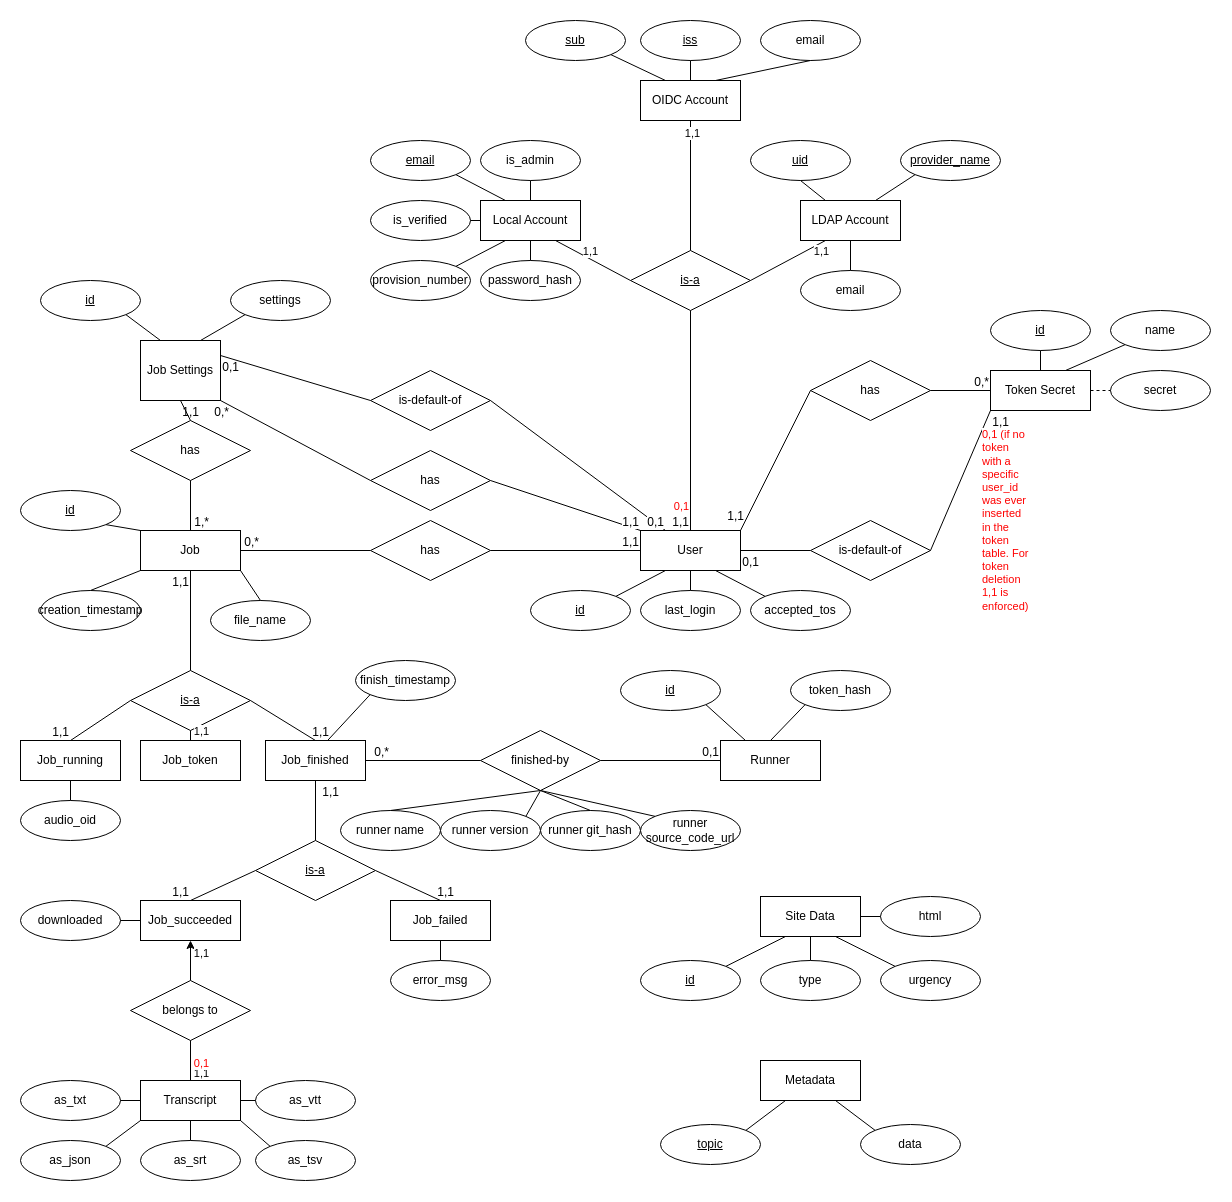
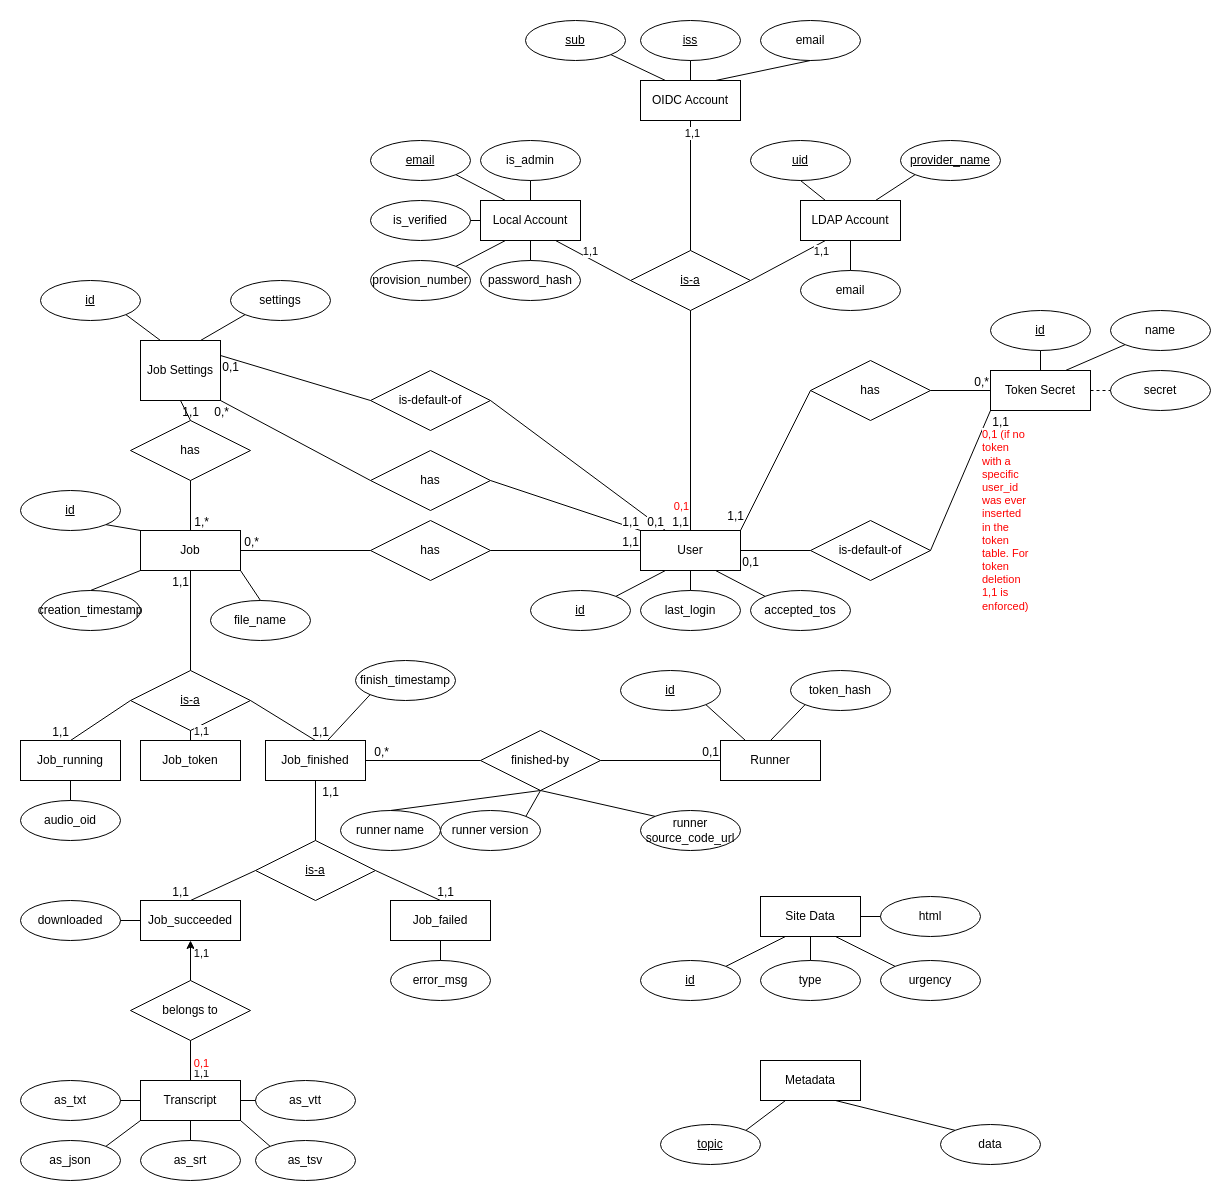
edge "finished-by" -- "runner git_hash": removed
node "runner git_hash": removed
node "data": moved (911, 1145) -> (991, 1145)
